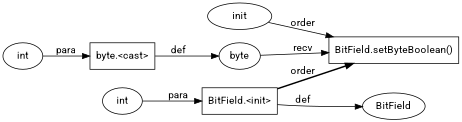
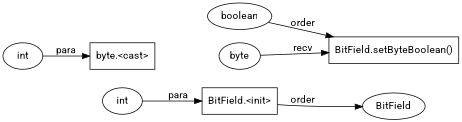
node "init": label "init" -> "boolean"
edge "byte.<cast>" -> "byte": removed, label "def"
edge "BitField.<init>" -> "BitField.setByteBoolean()": removed, label "order"
edge "BitField.<init>" -> "BitField": label "def" -> "order"
